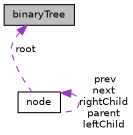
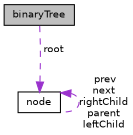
edge "node" -> "binaryTree": reversed
